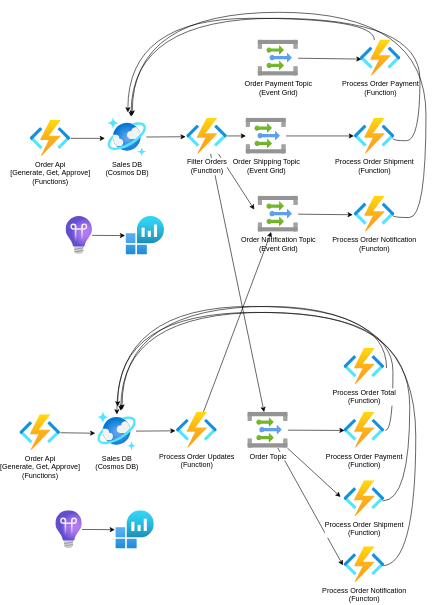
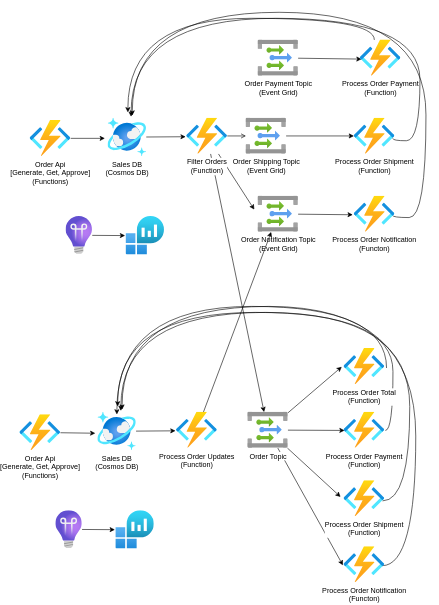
edge "Filter Orders (Function)" -> "Order Shipping Topic (Event Grid)": arrowhead classic -> open
edge "Order Topic" -> "Process Order Total (Function)": added
